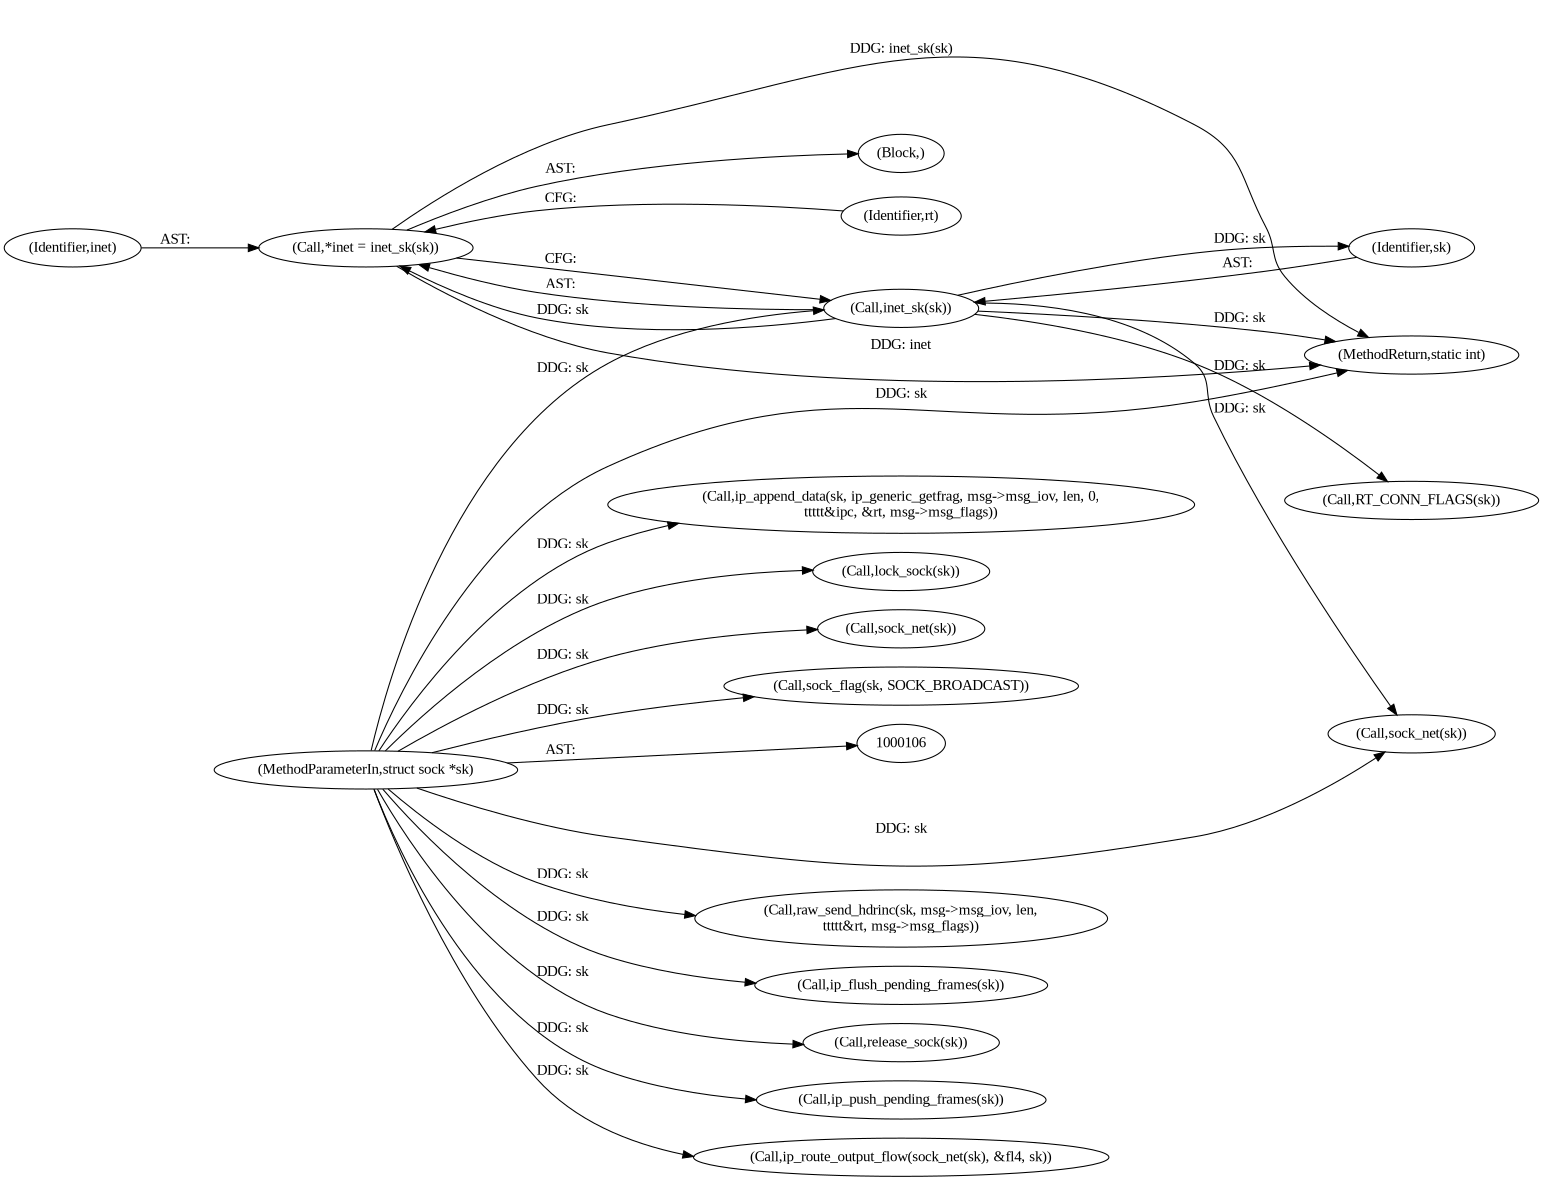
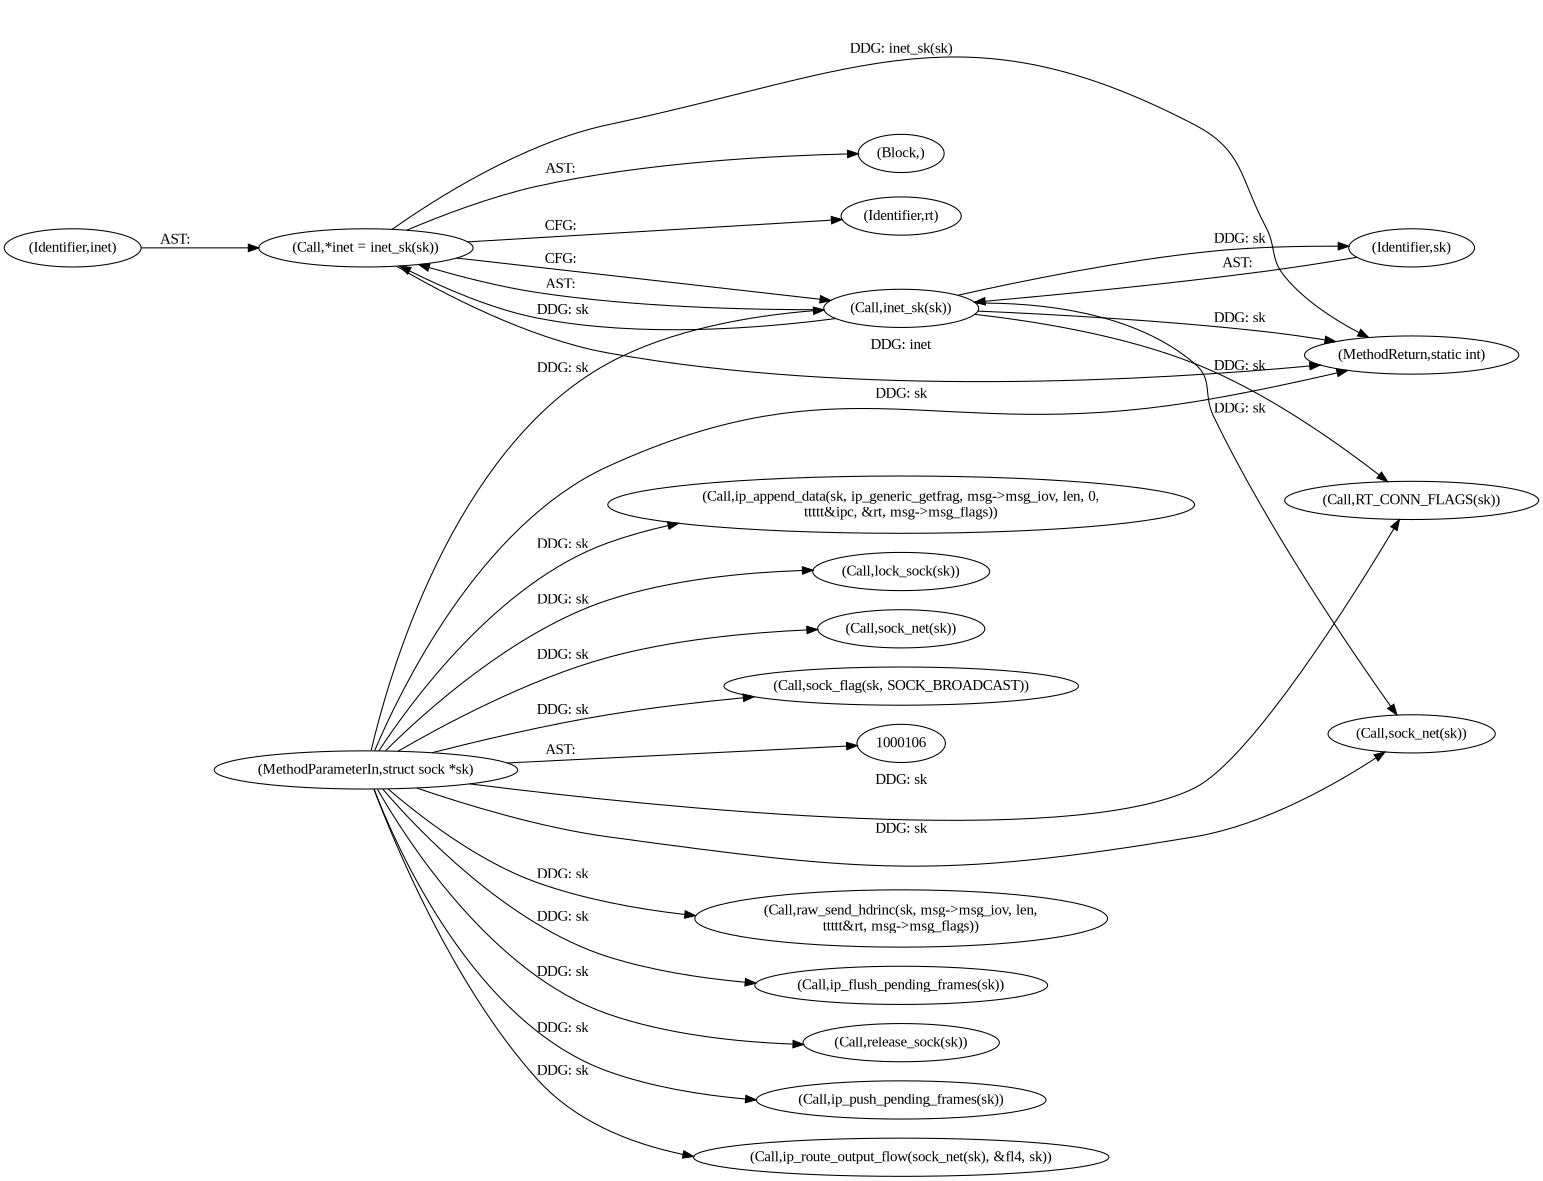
edge "(Identifier,rt)" -> "(Call,*inet = inet_sk(sk))": reversed
edge "(MethodParameterIn,struct sock *sk)" -> "(Call,RT_CONN_FLAGS(sk))": added, label "DDG: sk"
